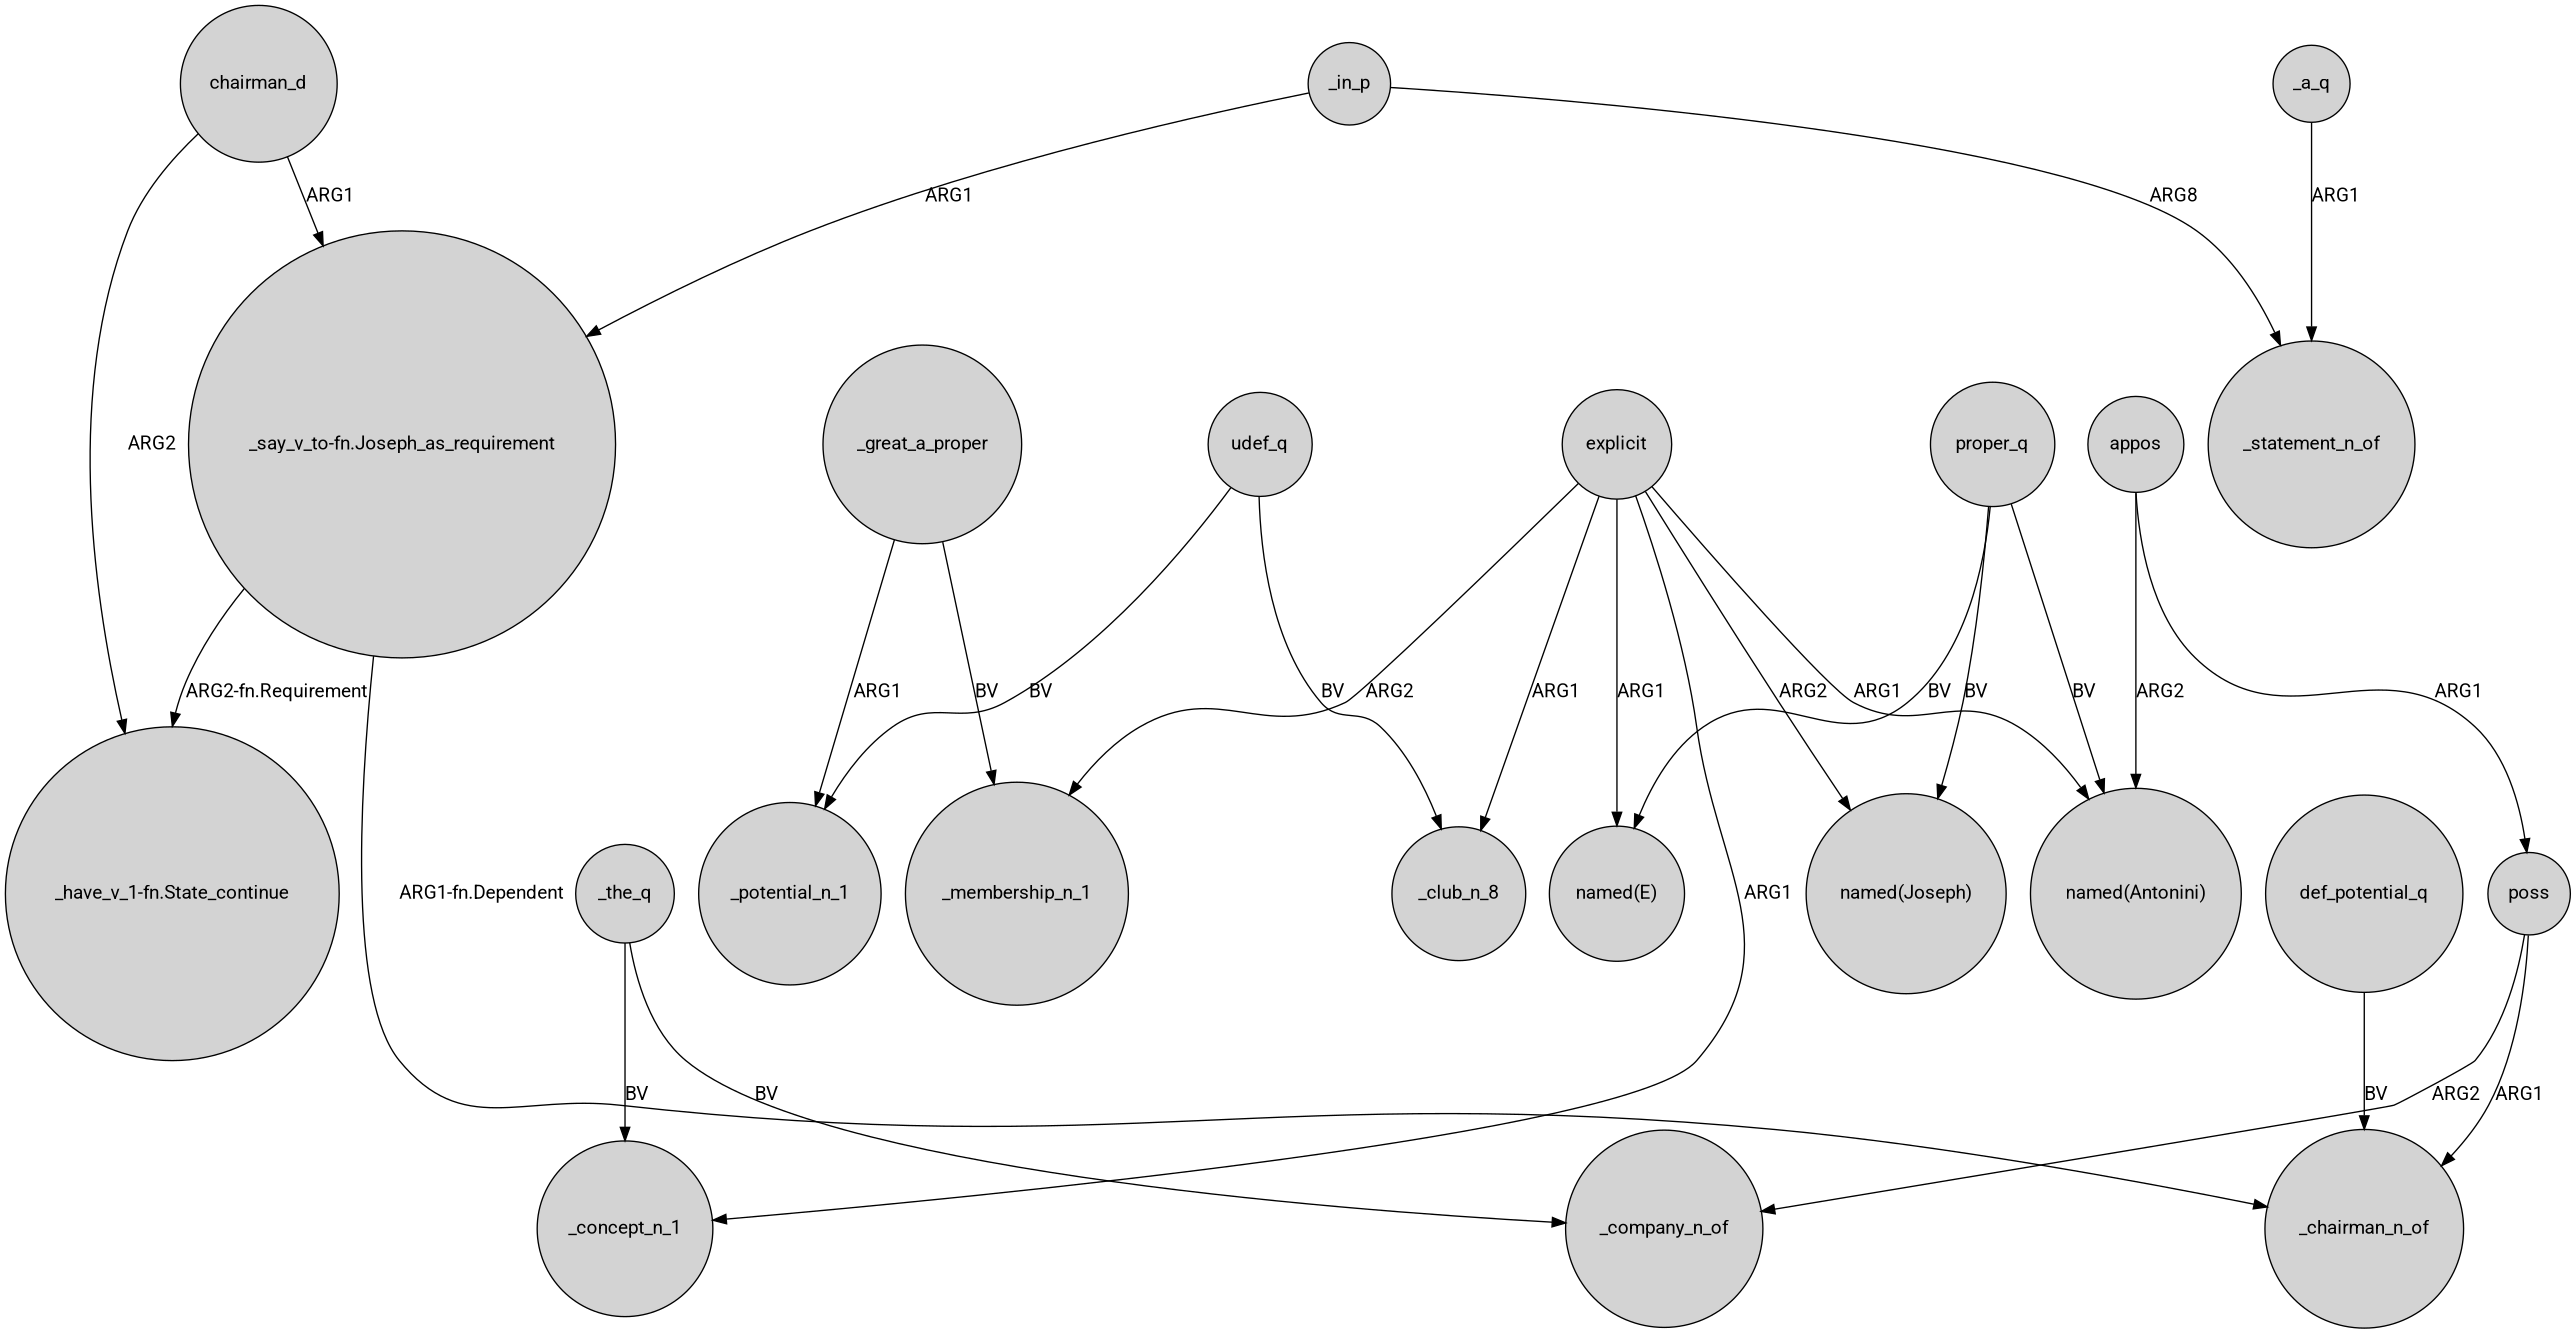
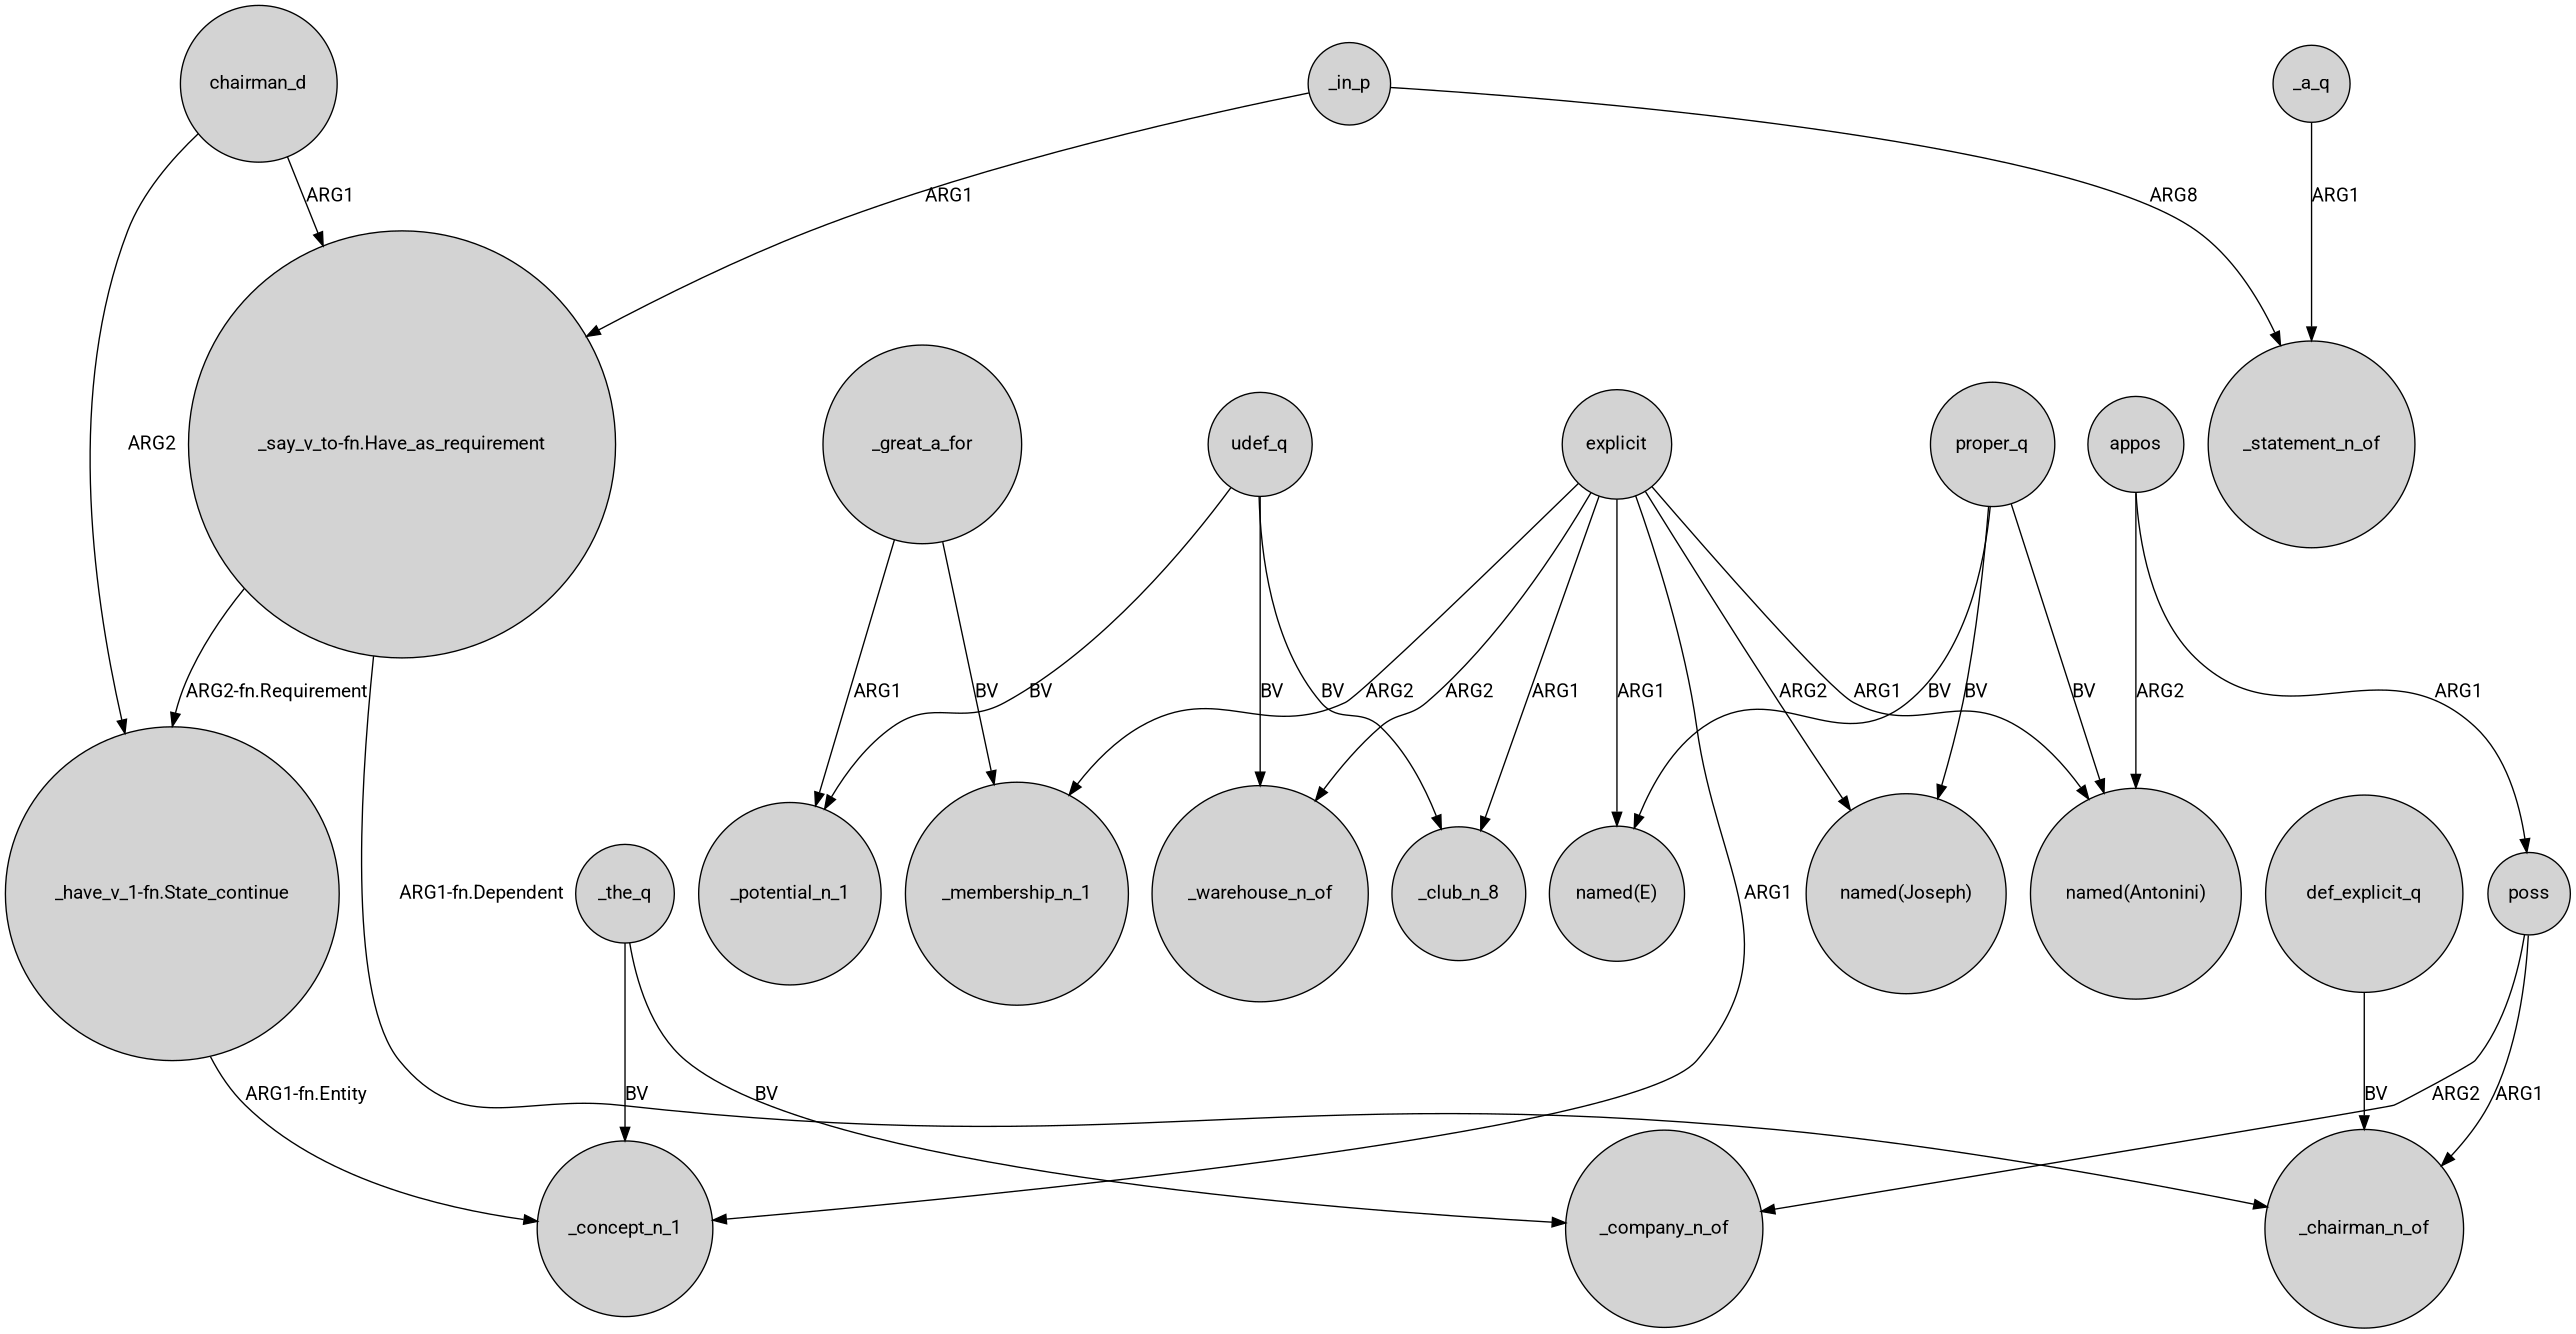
node "_say_v_to-fn.Joseph_as_requirement": label "_say_v_to-fn.Joseph_as_requirement" -> "_say_v_to-fn.Have_as_requirement"
node "_great_a_proper": label "_great_a_proper" -> "_great_a_for"
node "_warehouse_n_of": added
node "def_potential_q": label "def_potential_q" -> "def_explicit_q"
edge "_have_v_1-fn.State_continue" -> "_concept_n_1": added, label "ARG1-fn.Entity"
